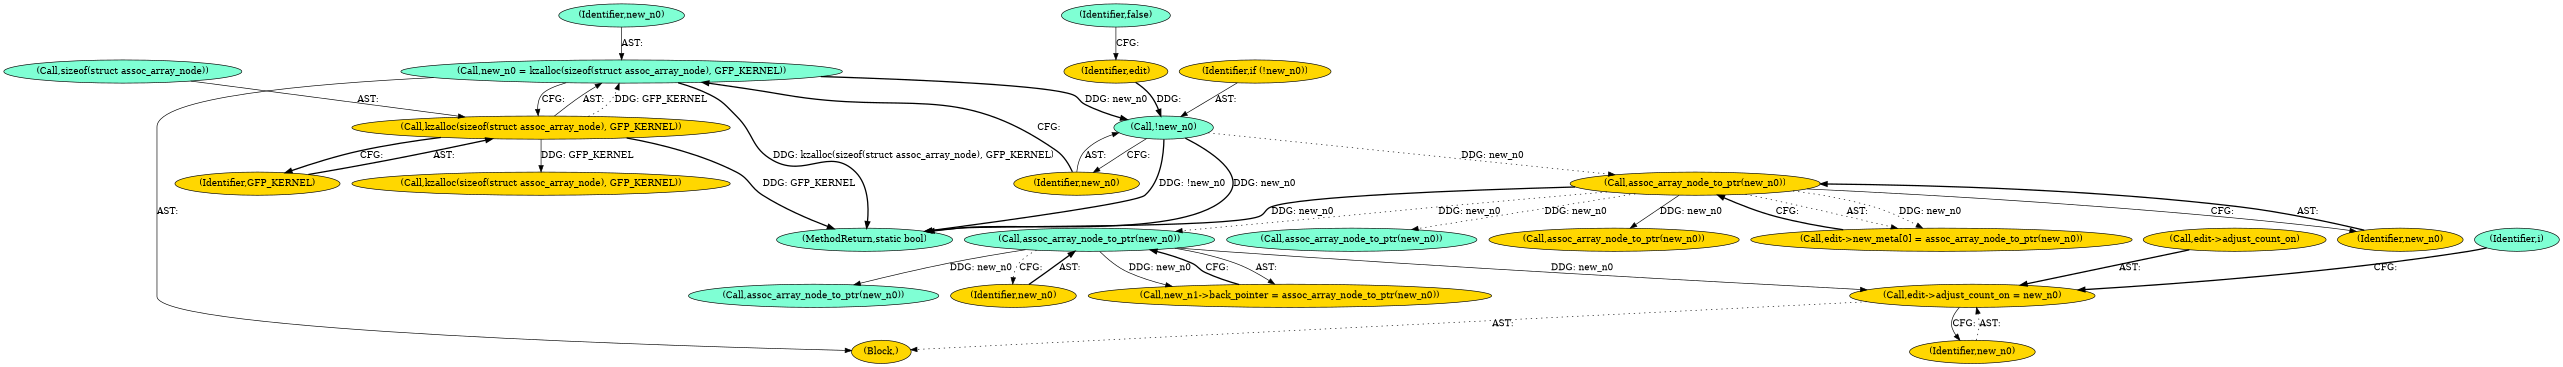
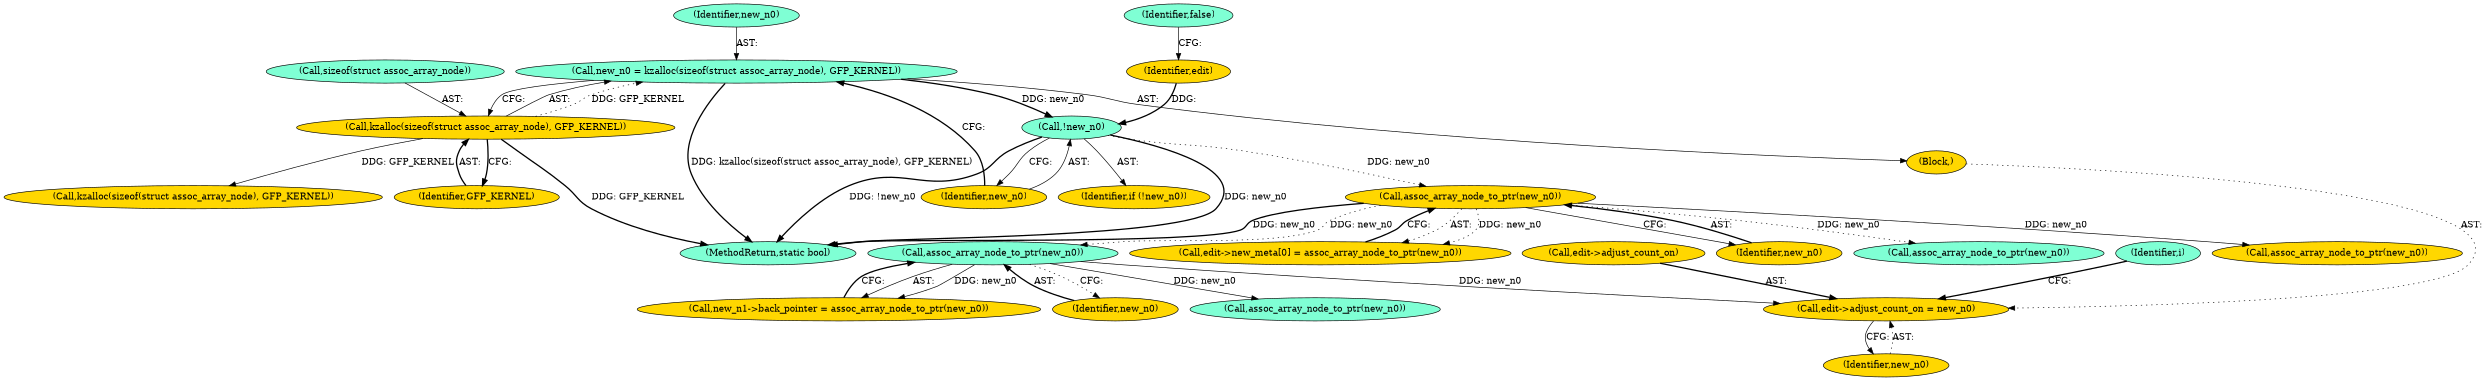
edge "(Identifier,if (!new_n0))" -> "(Call,!new_n0)": reversed
edge "(Call,edit->adjust_count_on = new_n0)" -> "(Block,)": reversed
